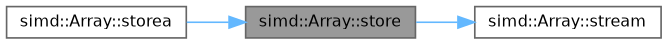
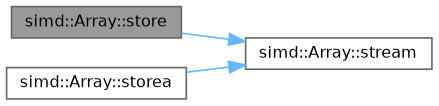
edge "simd::Array::storea" -> "simd::Array::store": now "simd::Array::storea" -> "simd::Array::stream"
